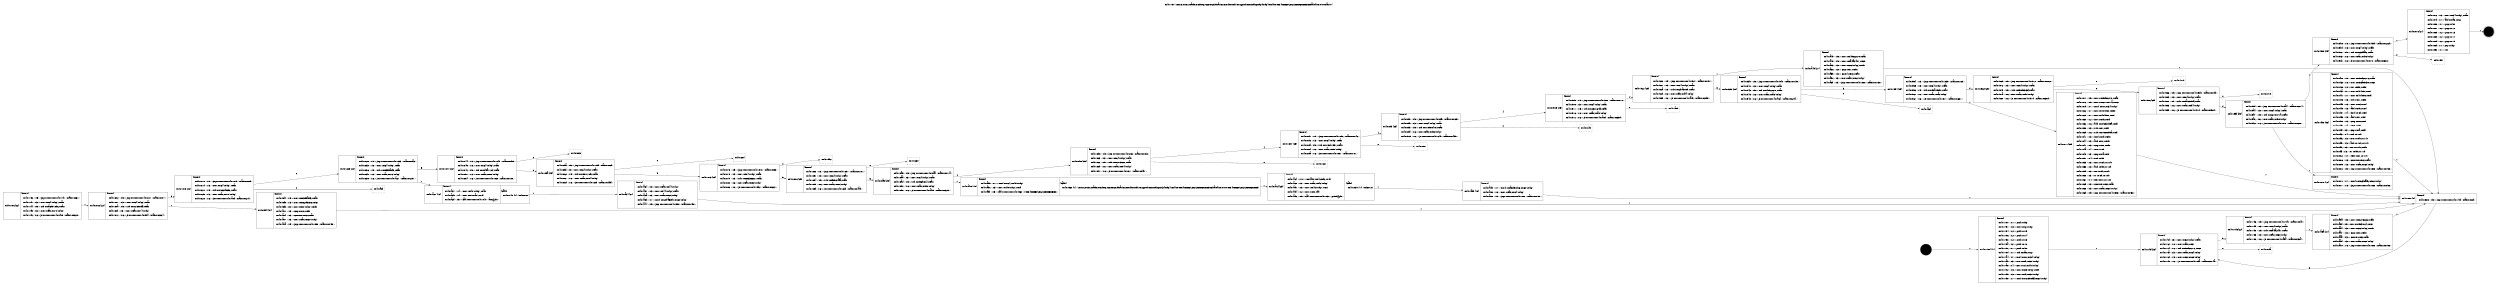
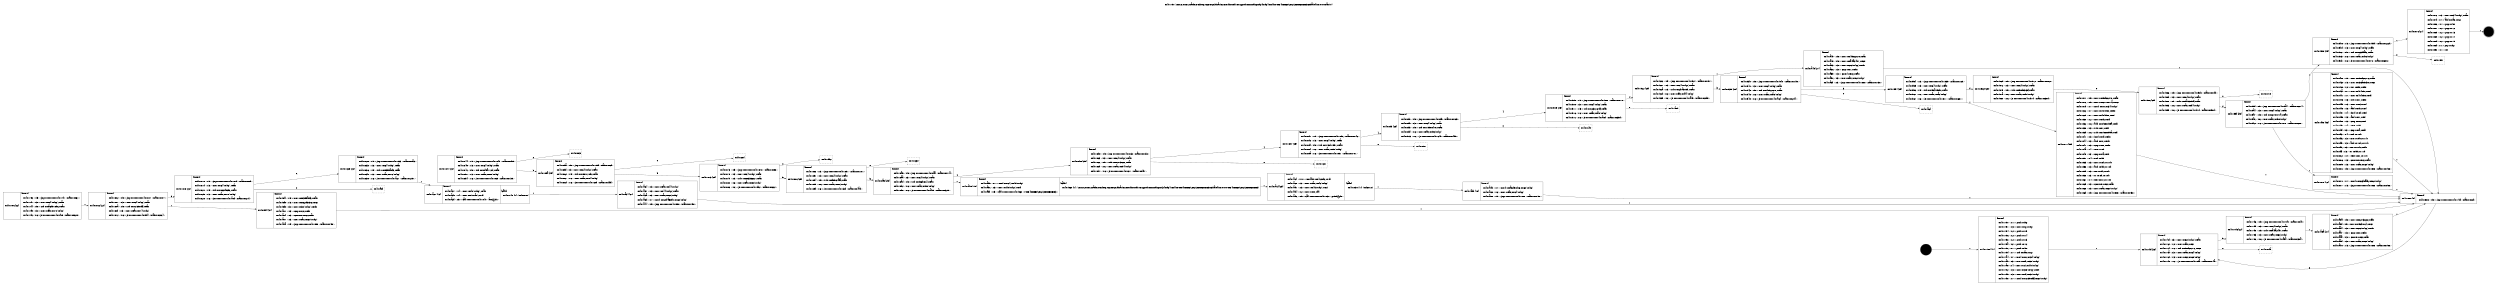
node "0x401b7d": removed
edge "0x40182e [22]" -> "0x401844 [22]": removed, label "5"
edge "0x401e70 [12]" -> "0x401ee8 [5]": added, label "1"
